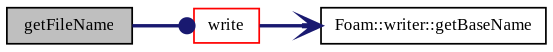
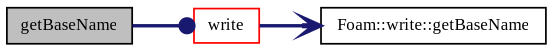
node "getFileName": label "getFileName" -> "getBaseName"
node "Foam::writer::getBaseName": label "Foam::writer::getBaseName" -> "Foam::write::getBaseName"
